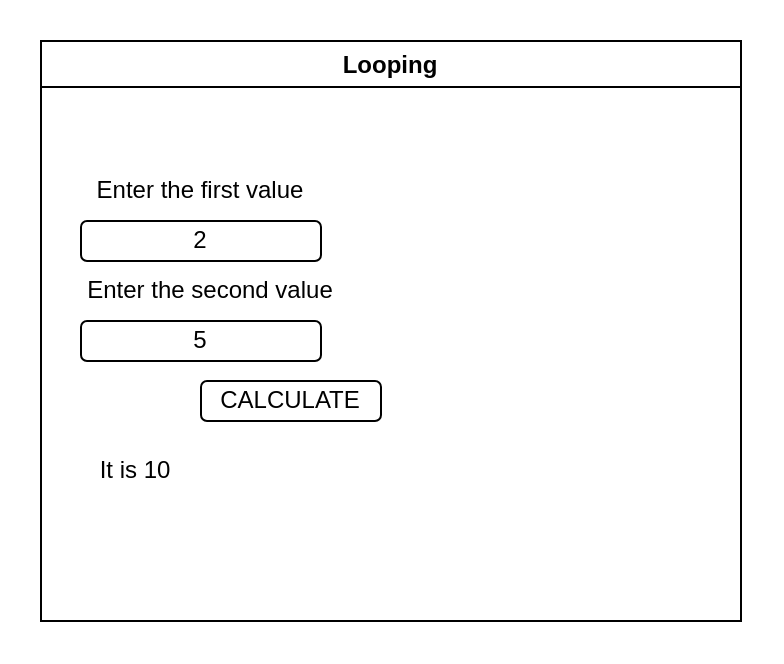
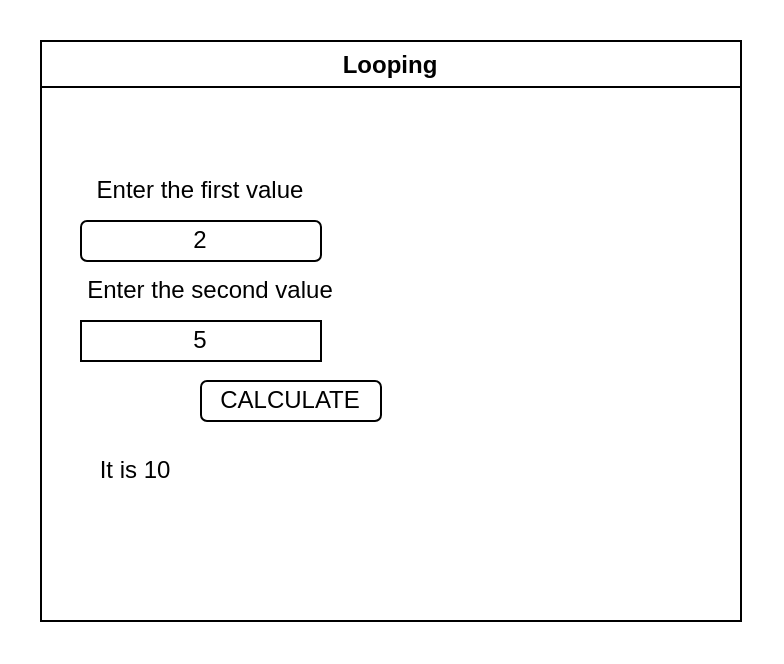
node "5": shape rounded rectangle -> rectangle
